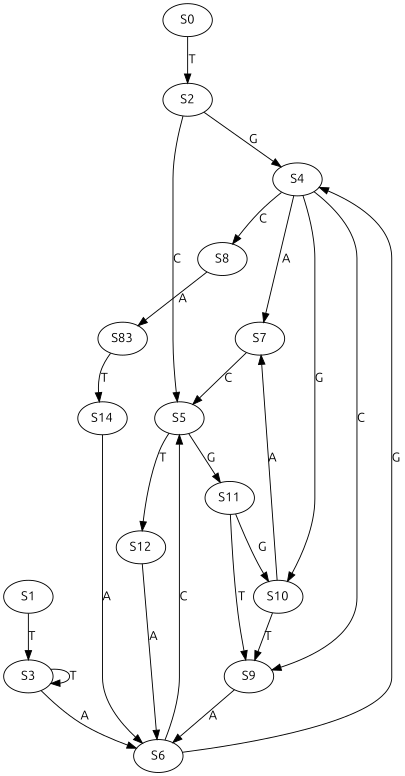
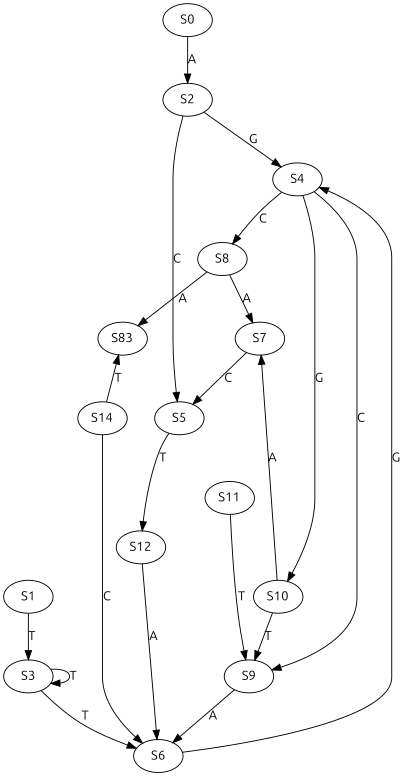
edge "S0" -> "S2": label "T" -> "A"
edge "S4" -> "S7": now "S8" -> "S7"
edge "S83" -> "S14": reversed
edge "S5" -> "S11": removed, label "G"
edge "S11" -> "S10": removed, label "G"
edge "S6" -> "S5": removed, label "C"
edge "S14" -> "S6": label "A" -> "C"
edge "S3" -> "S6": label "A" -> "T"
